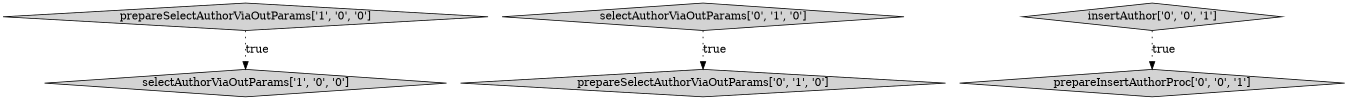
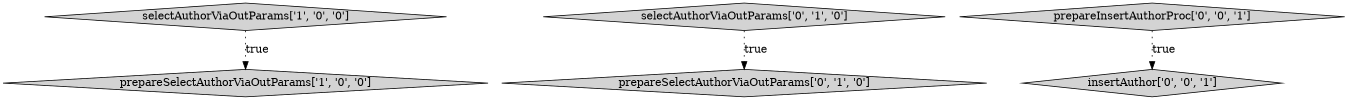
edge "prepareSelectAuthorViaOutParams['1', '0', '0']" -> "selectAuthorViaOutParams['1', '0', '0']": reversed
edge "insertAuthor['0', '0', '1']" -> "prepareInsertAuthorProc['0', '0', '1']": reversed
